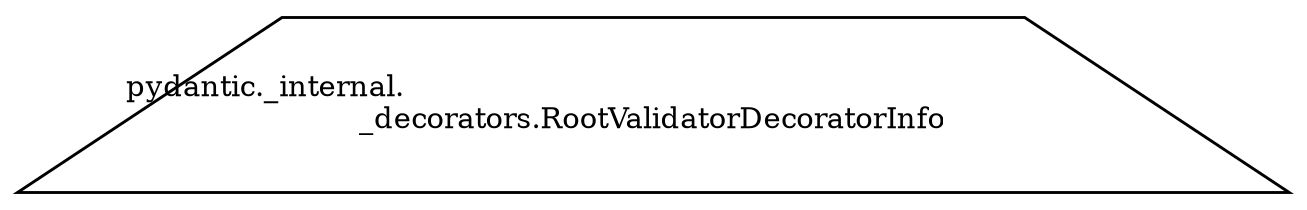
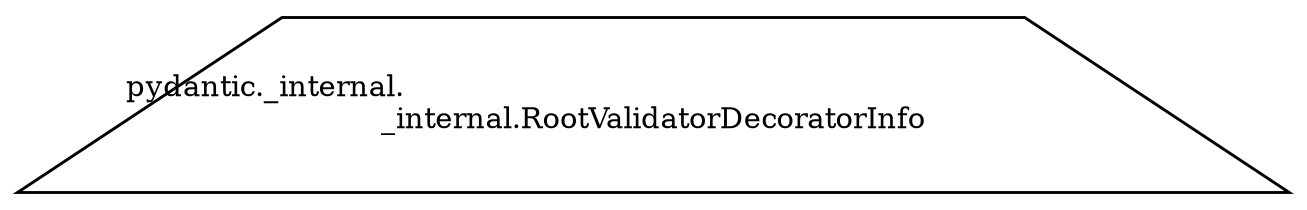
node "pydantic._internal. _decorators.RootValidatorDecoratorInfo": label "pydantic._internal. _decorators.RootValidatorDecoratorInfo" -> "pydantic._internal. _internal.RootValidatorDecoratorInfo"
